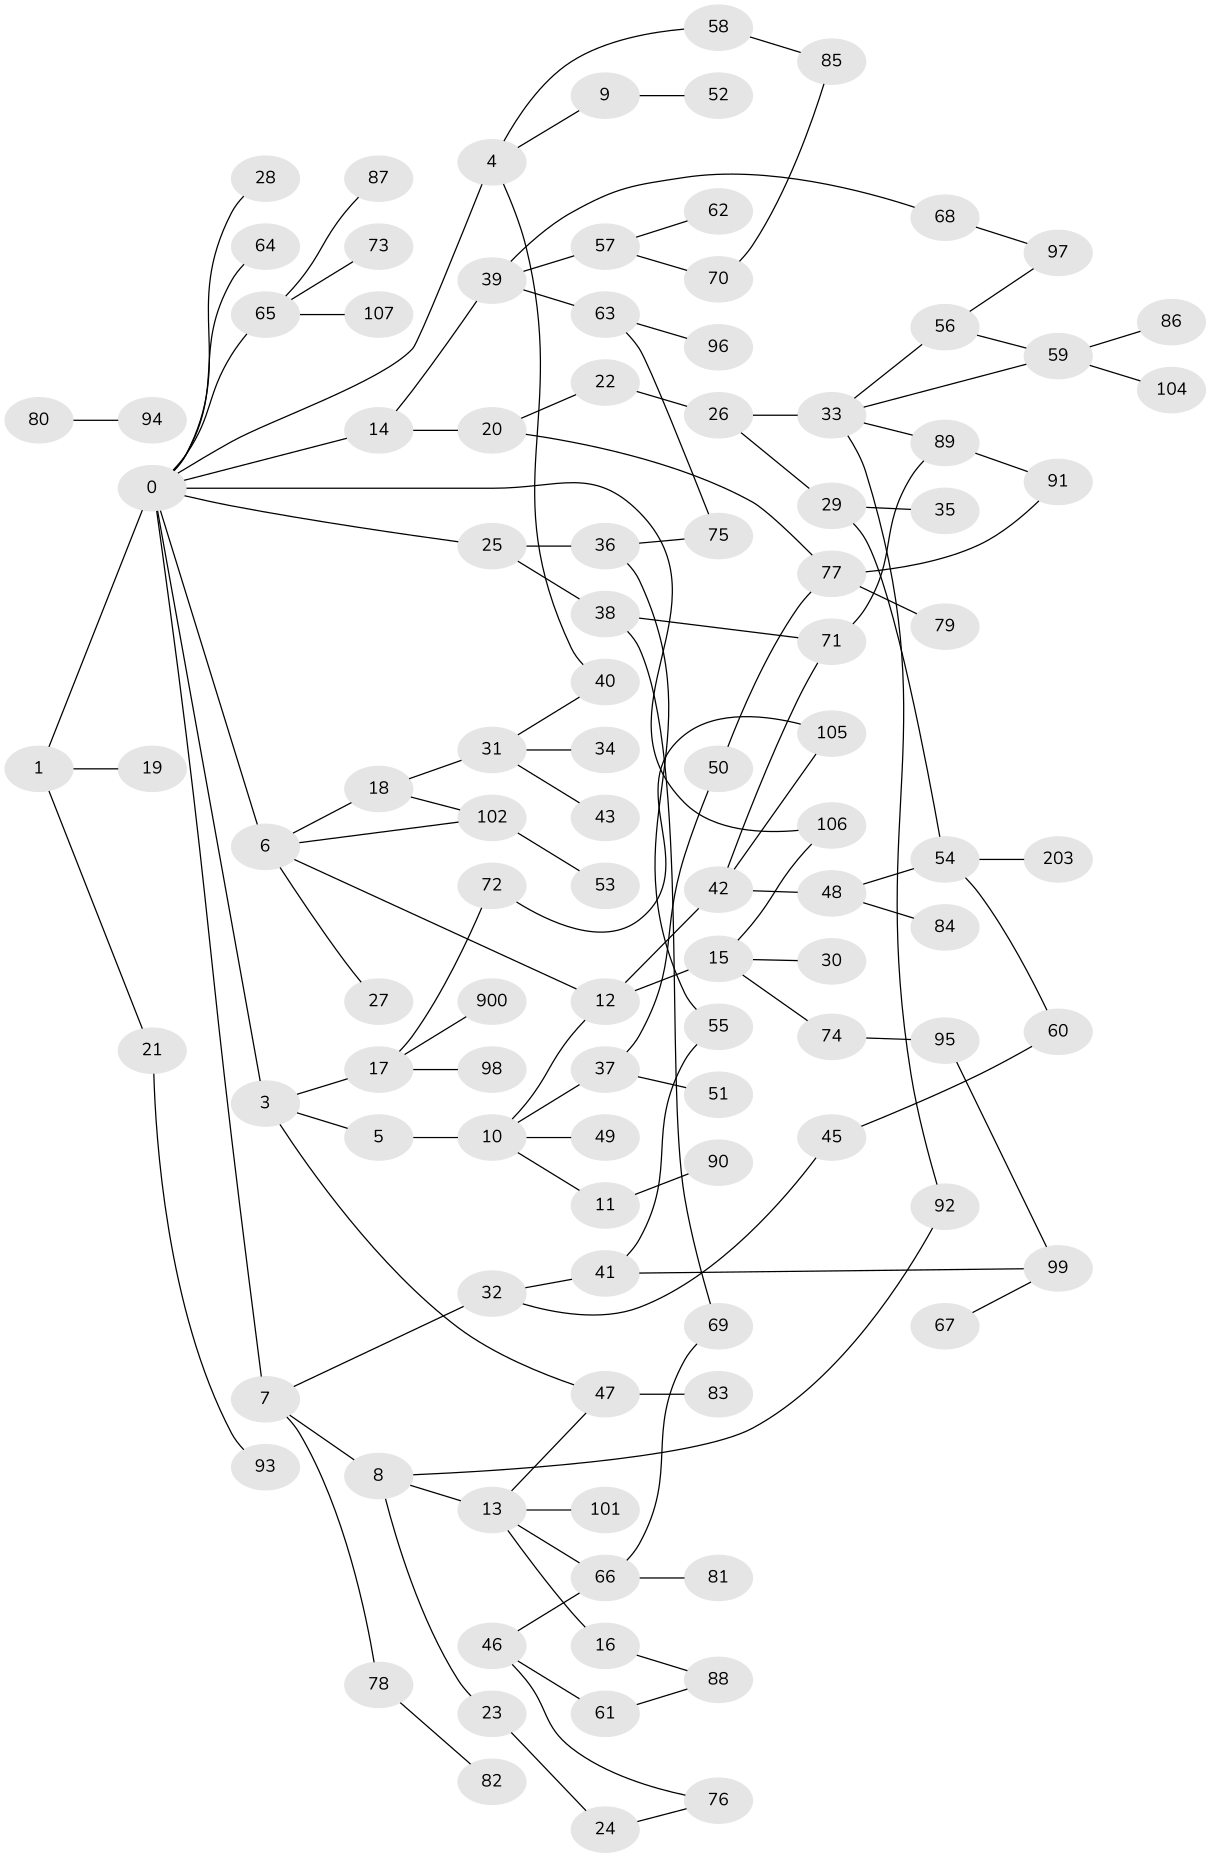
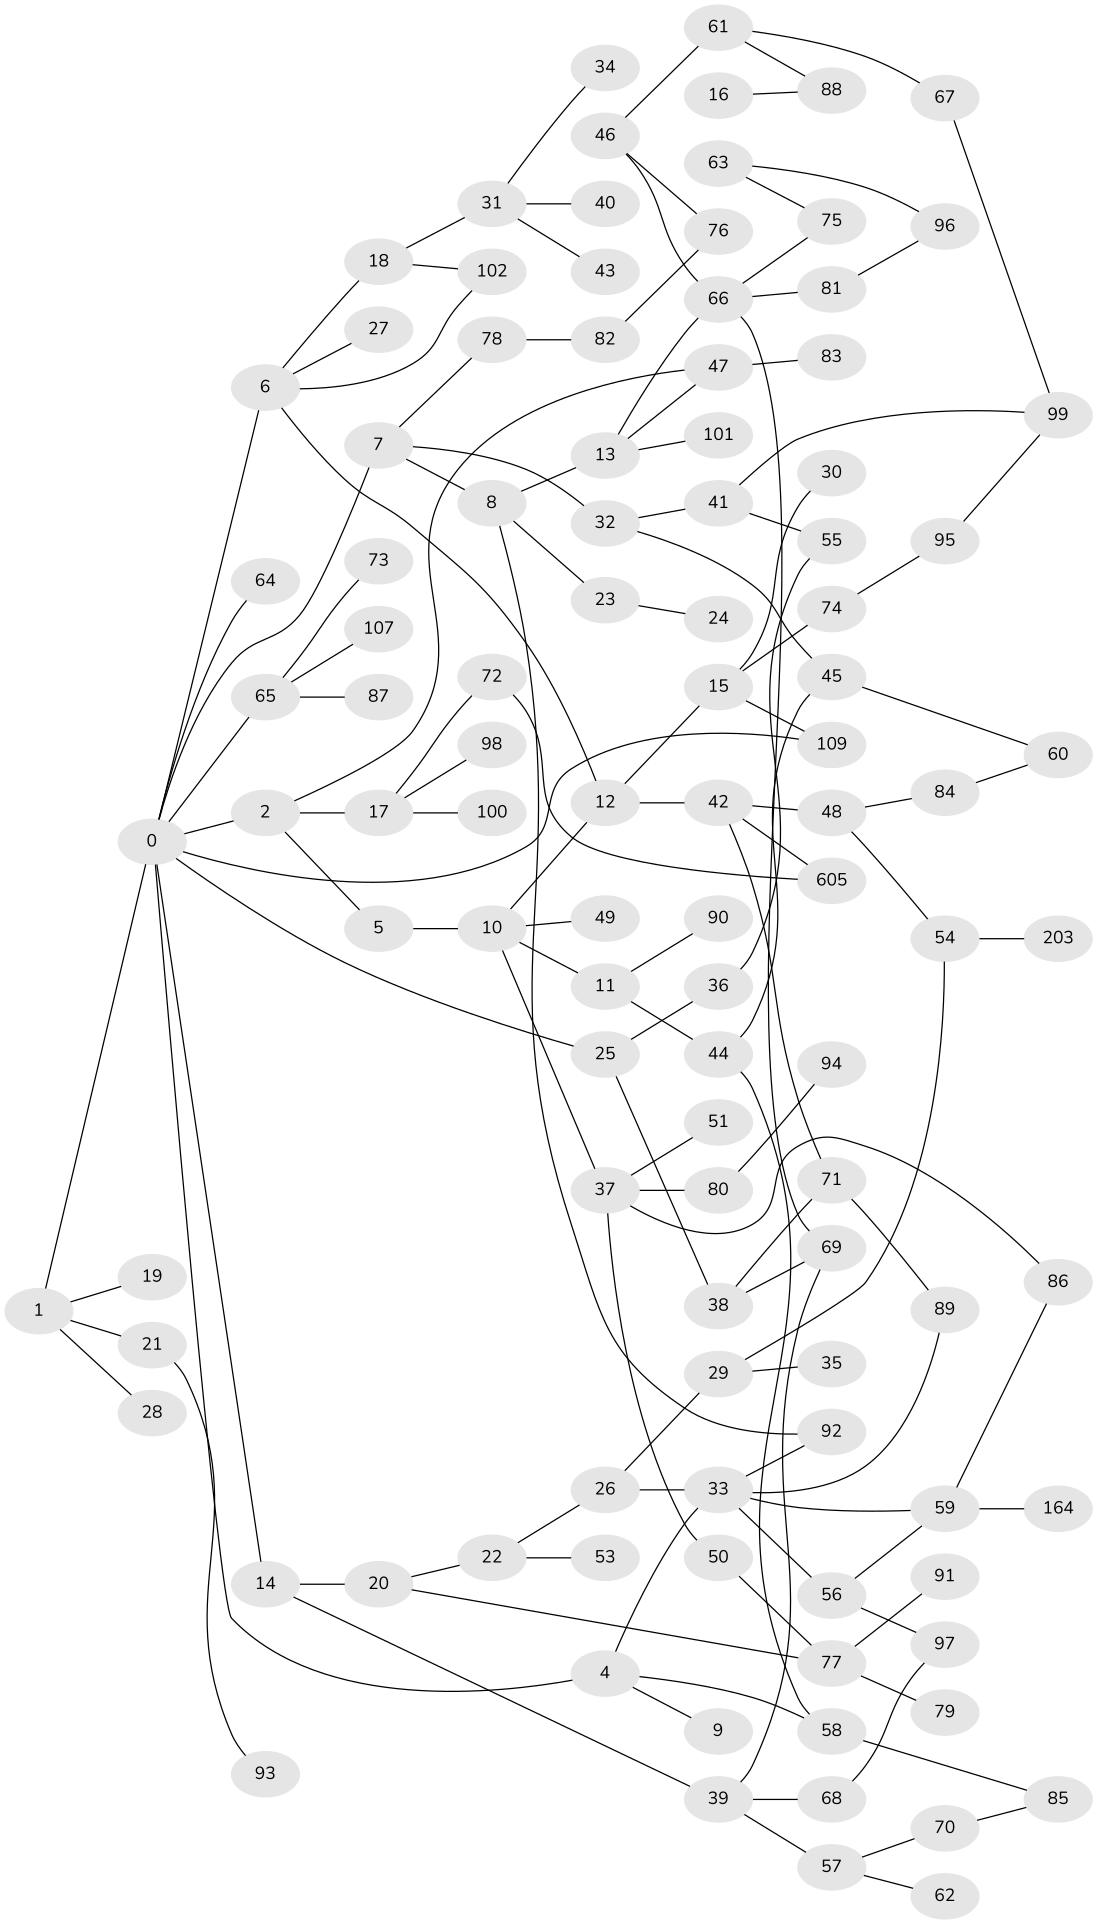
edge "61" -- "67": added
node "52": removed
edge "96" -- "81": added
edge "39" -- "63": now "39" -- "69"
edge "28" -- "0": now "28" -- "1"
node "104": label "104" -> "164"
edge "4" -- "40": now "4" -- "33"
edge "89" -- "91": removed
edge "75" -- "36": now "75" -- "66"
node "105": label "105" -> "605"
node "106": label "106" -> "109"
edge "102" -- "53": now "22" -- "53"
edge "54" -- "60": now "84" -- "60"
node "900": label "900" -> "100"
node "44": added
node "3": label "3" -> "2"
edge "37" -- "86": added
edge "37" -- "80": added
edge "13" -- "16": removed
edge "76" -- "24": now "76" -- "82"
